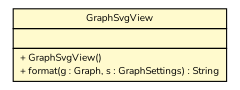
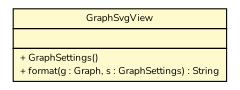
node "GraphSvgView": text "+ GraphSvgView()" -> "+ GraphSettings()"
